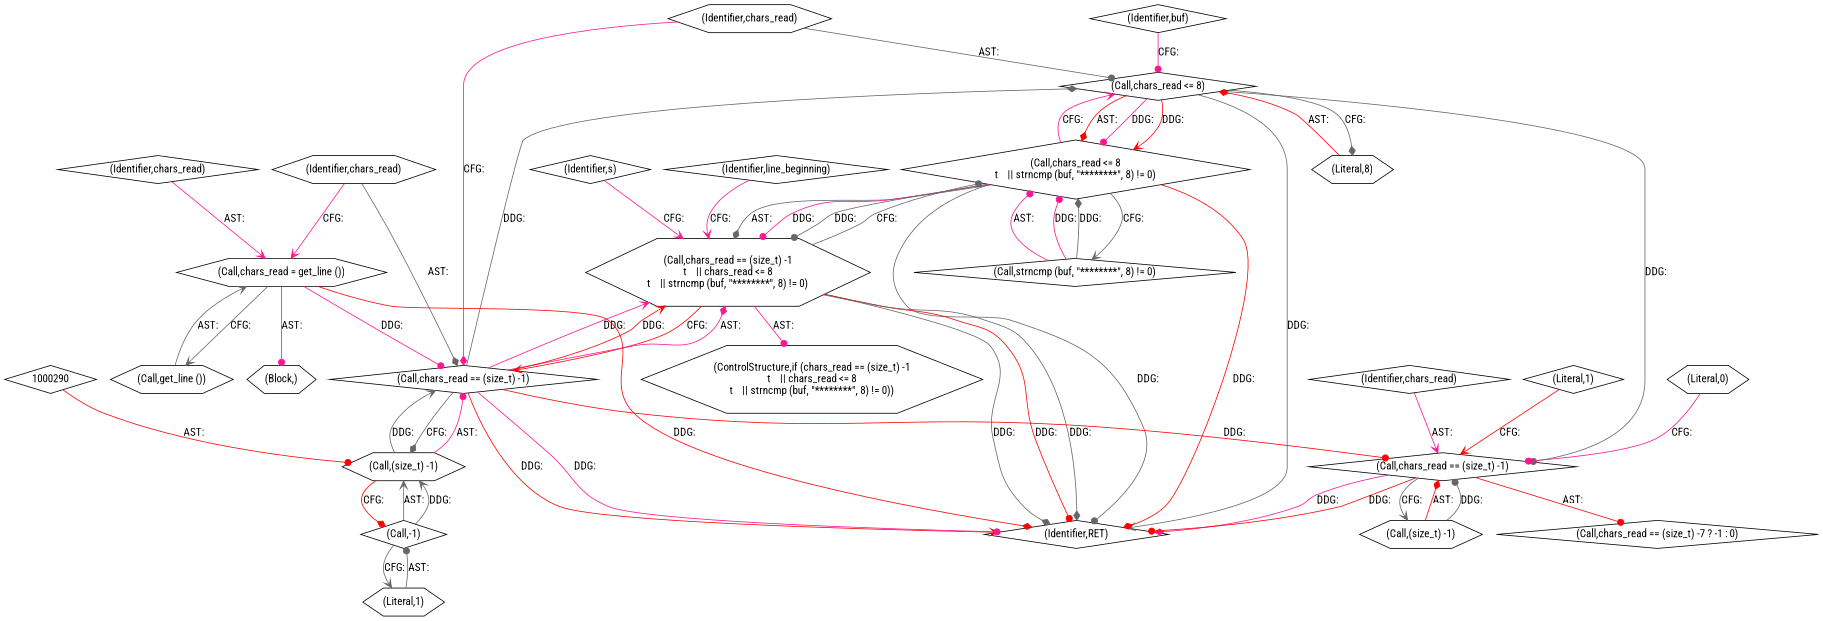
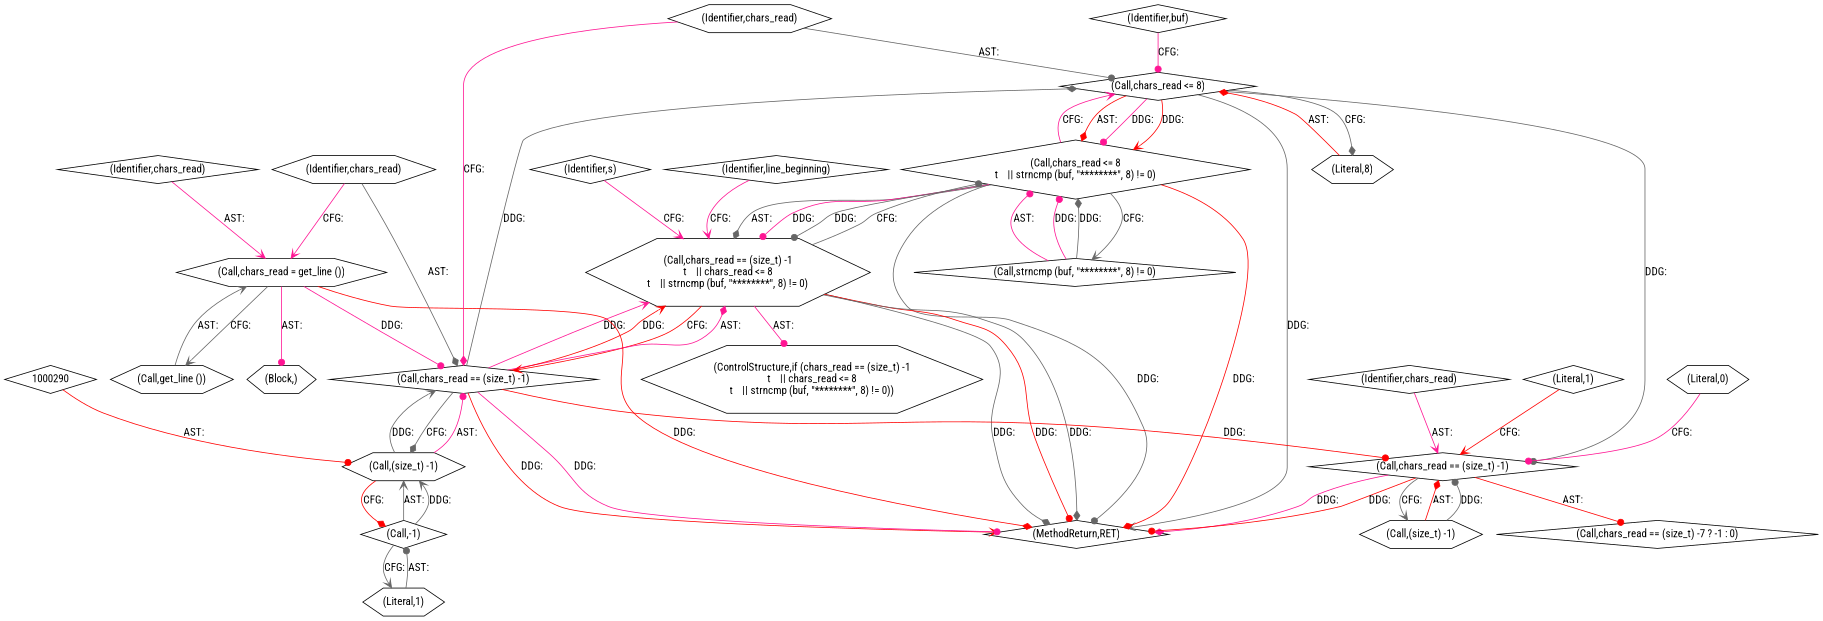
node "(Identifier,RET)": label "(Identifier,RET)" -> "(MethodReturn,RET)"
